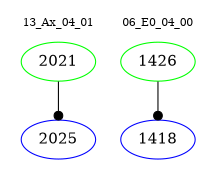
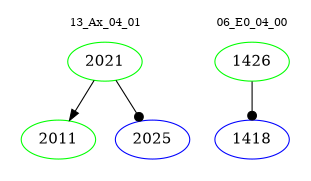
node "2011": added
